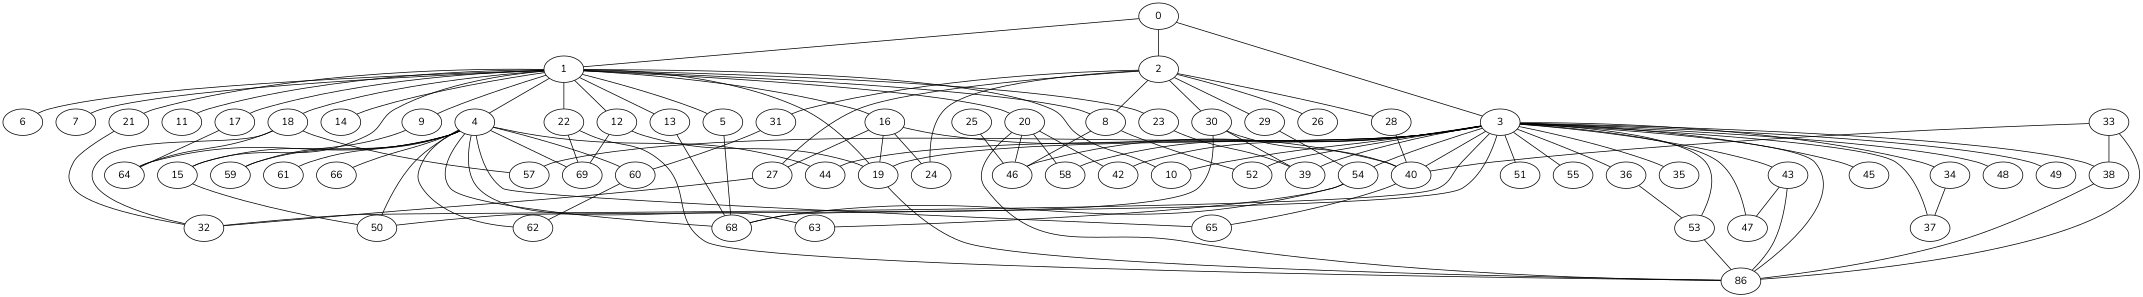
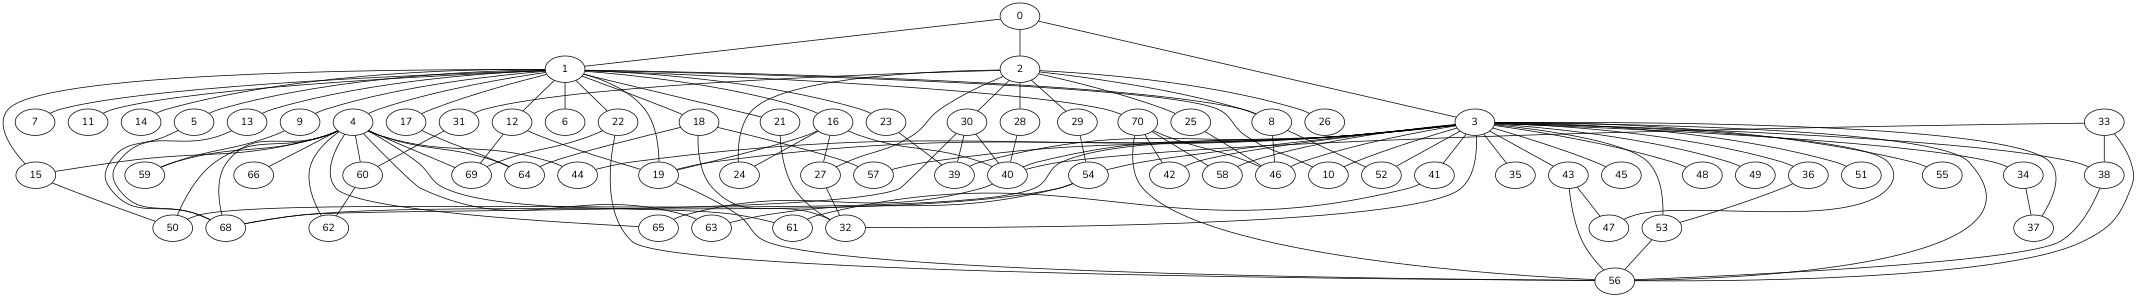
edge "2" -- "25": added
node "20": label "20" -> "70"
node "41": added
node "86": label "86" -> "56"
